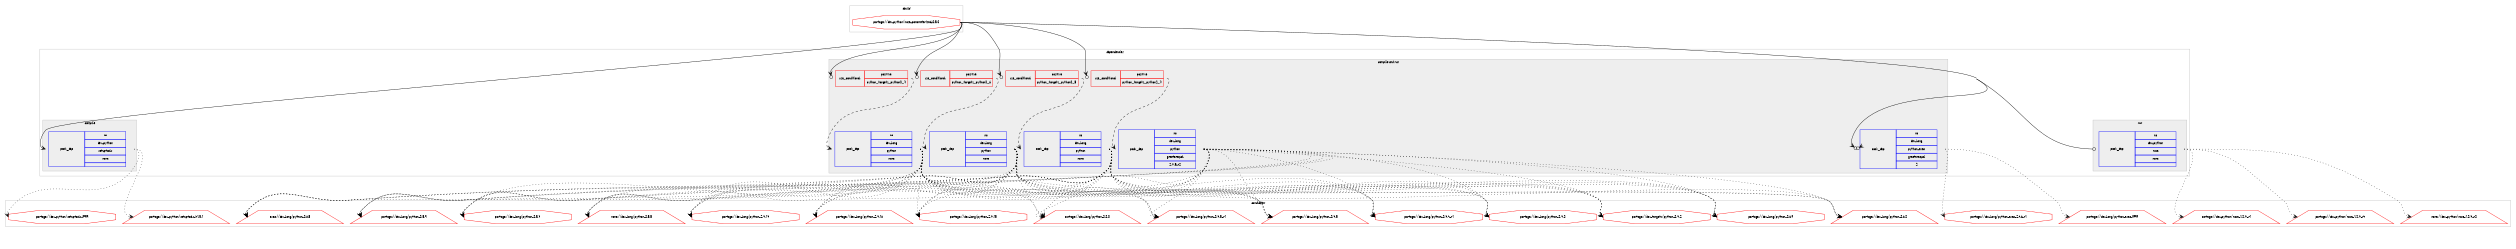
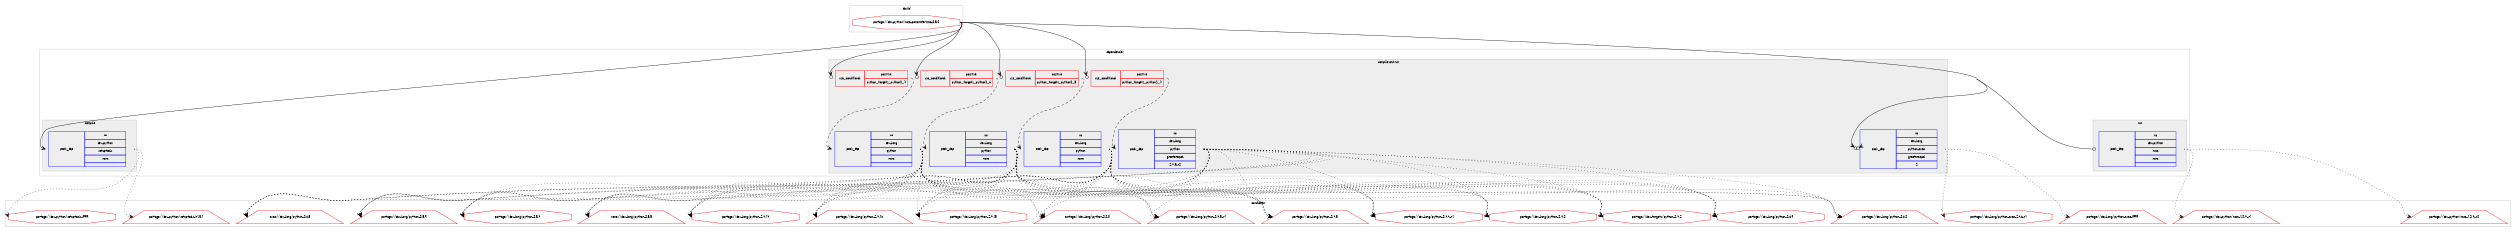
node "portage://dev-python/nose-1.3.7-r4": removed
node "none://dev-python/nose-1.3.7-r3": label "none://dev-python/nose-1.3.7-r3" -> "portage://dev-python/nose-1.3.7-r3"
